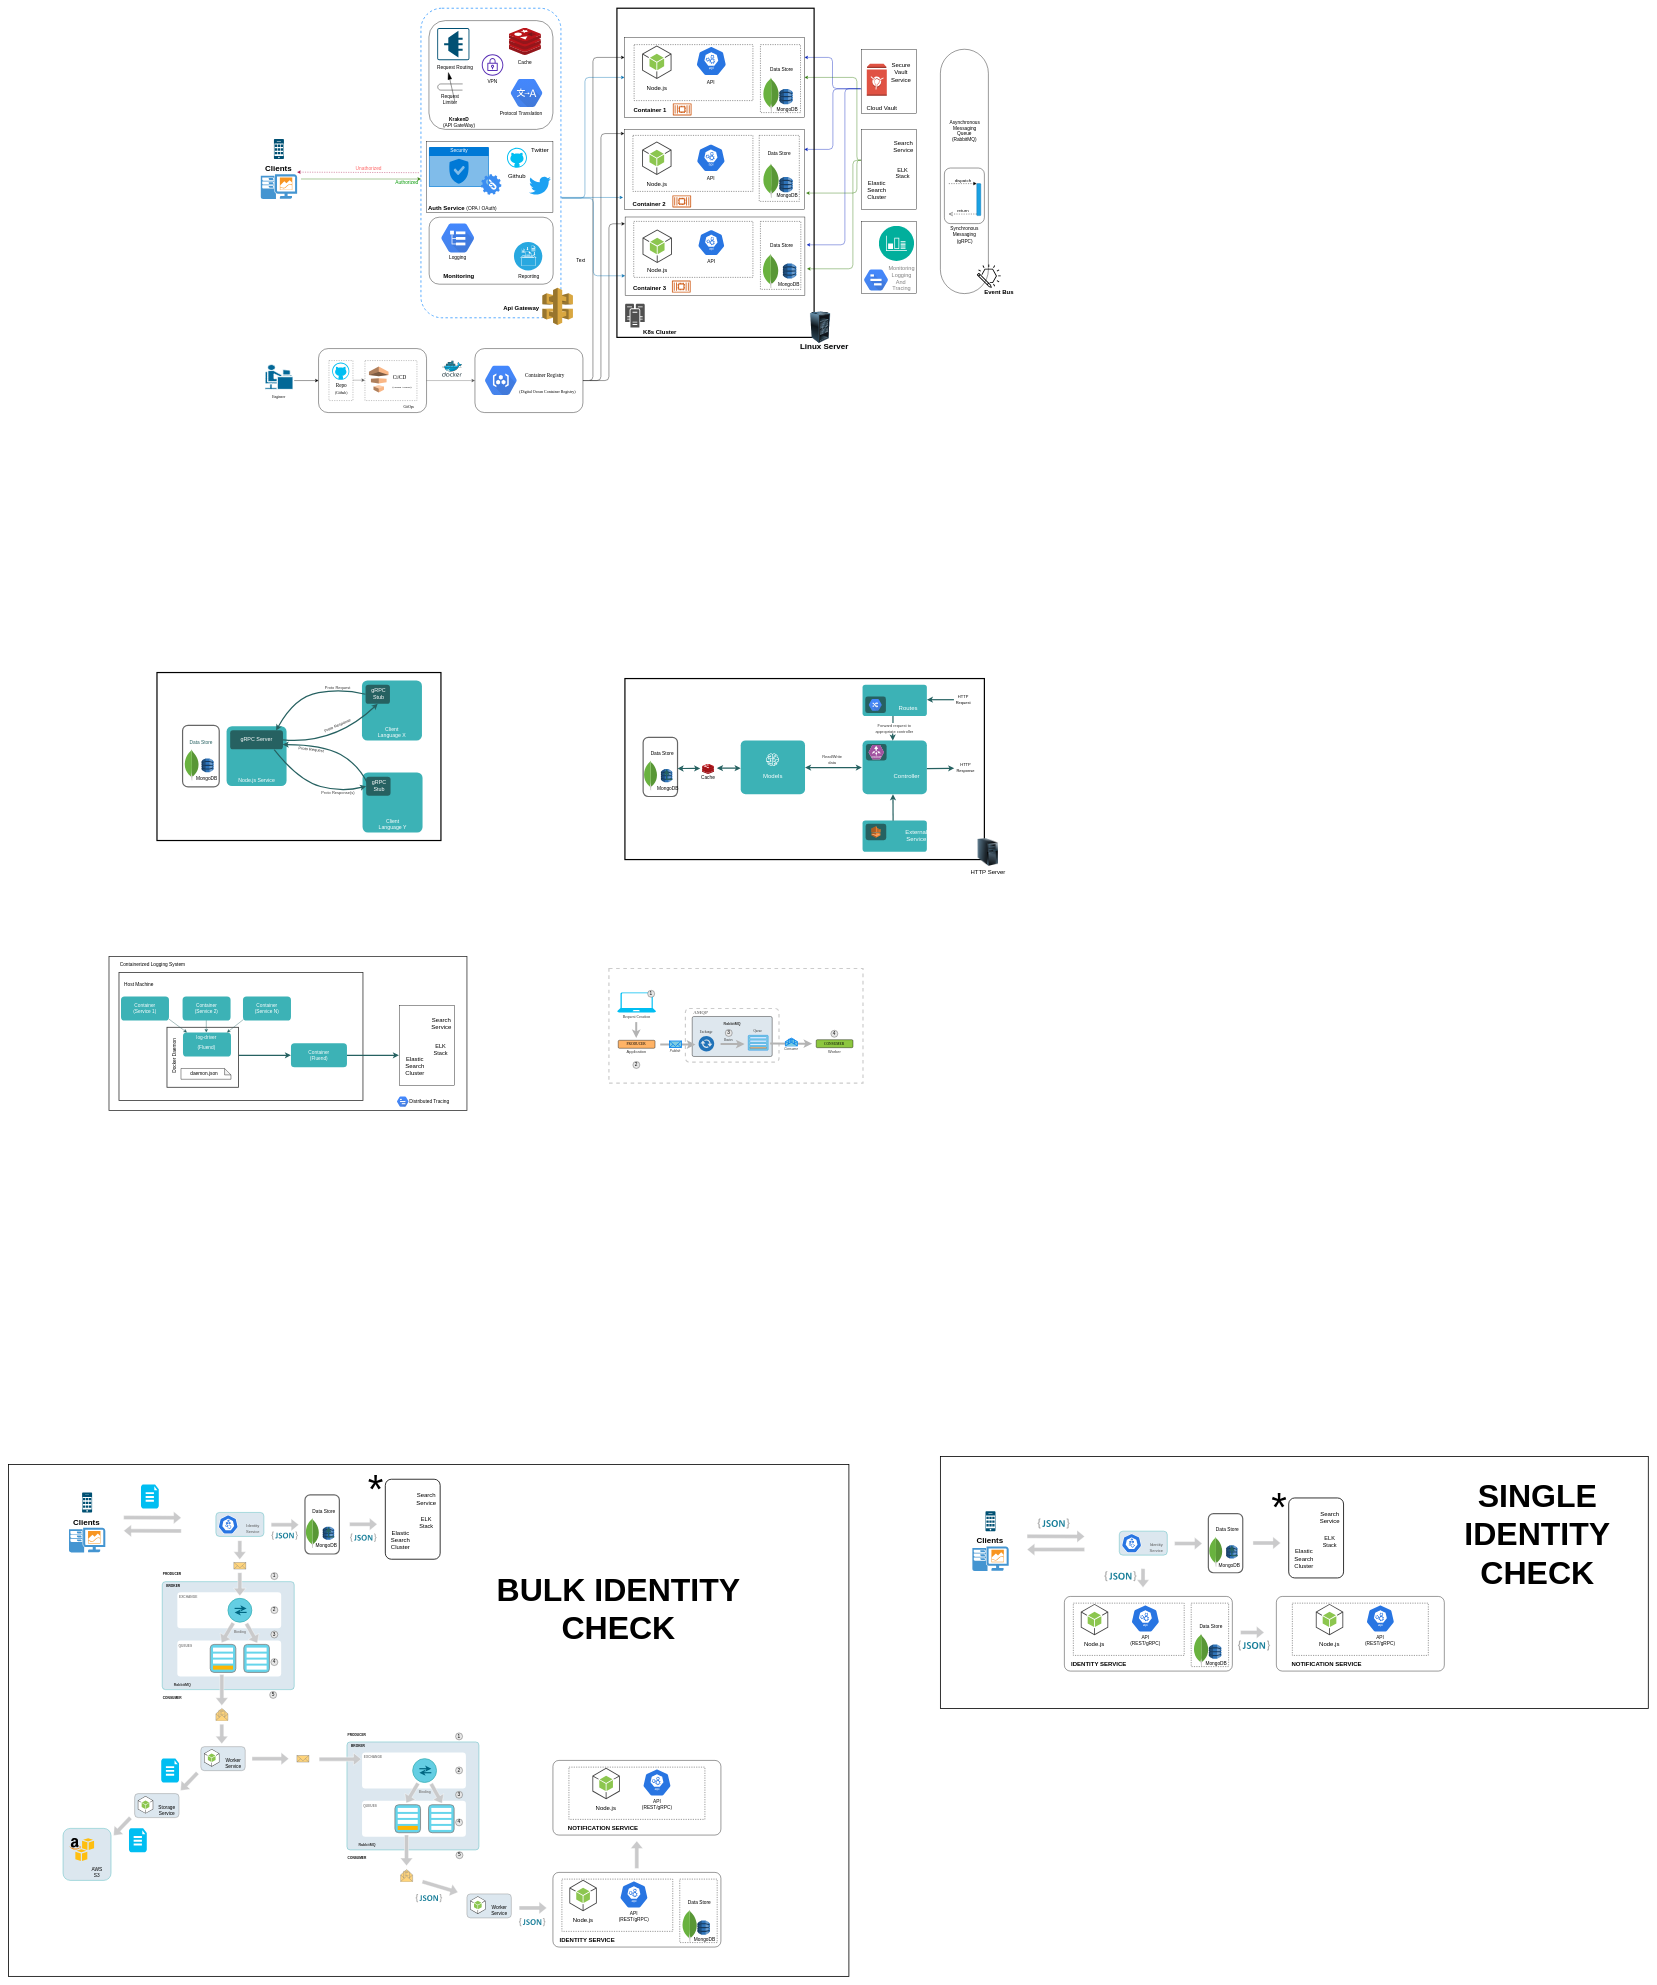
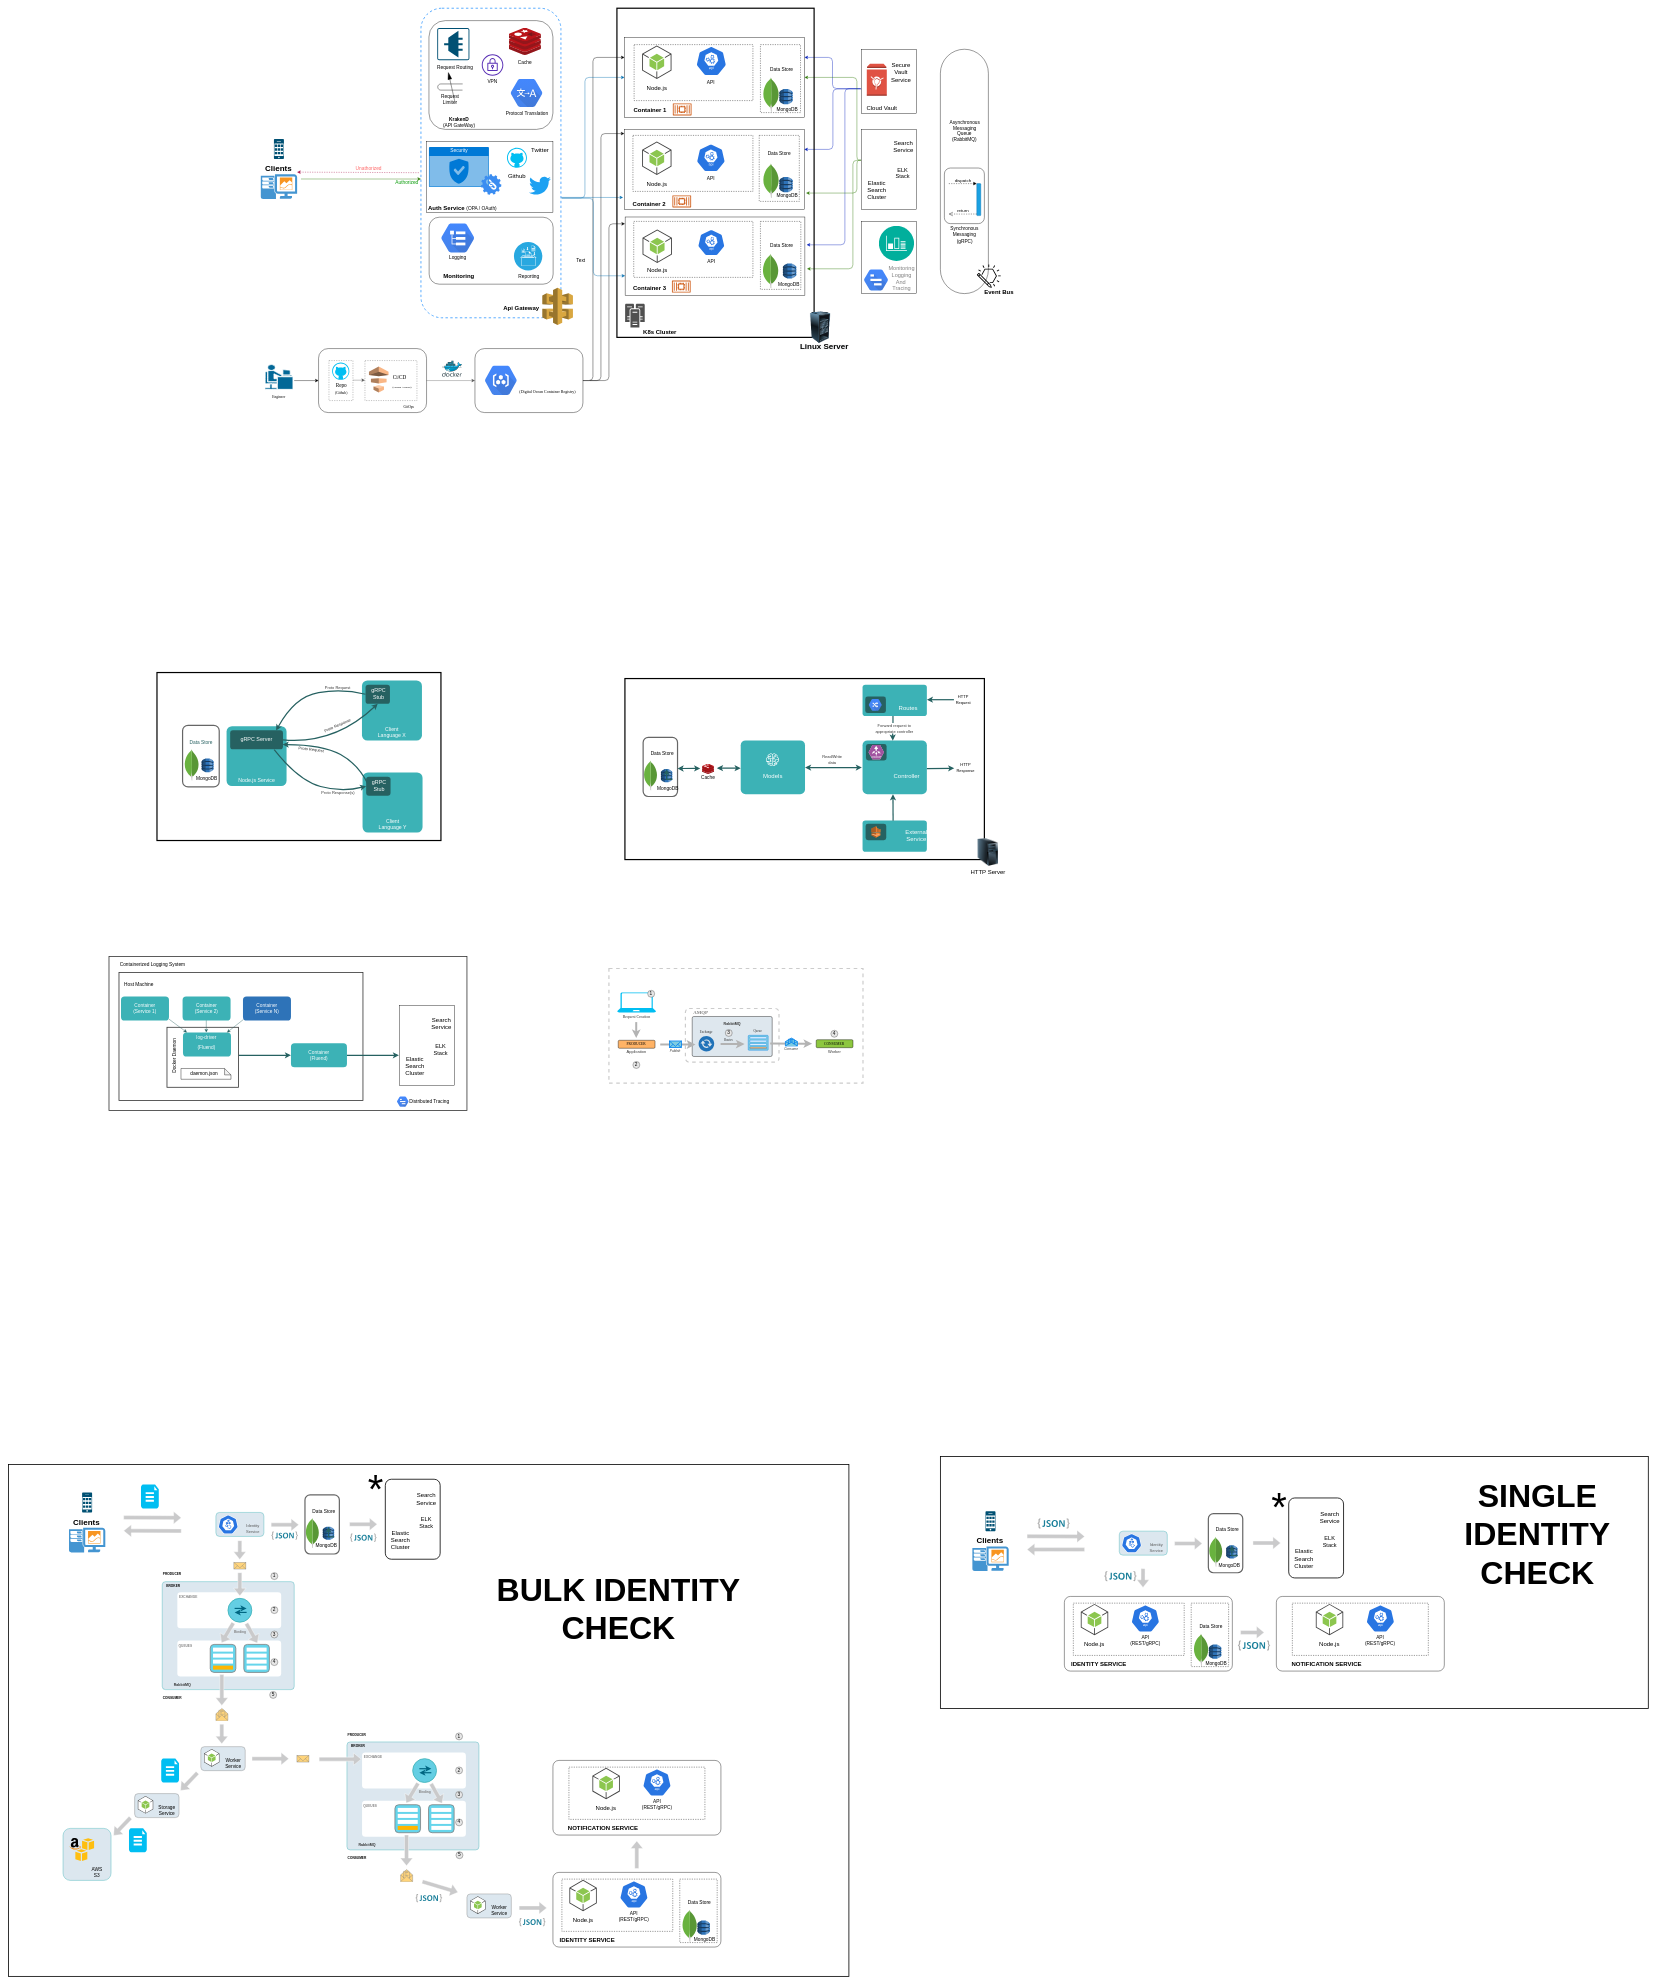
node "Protocol Translation": moved (521, 113) -> (527, 113)
node "Container Registry": removed
node "Container(Service N)": fillcolor #3cb2b6 -> #2e73b8
